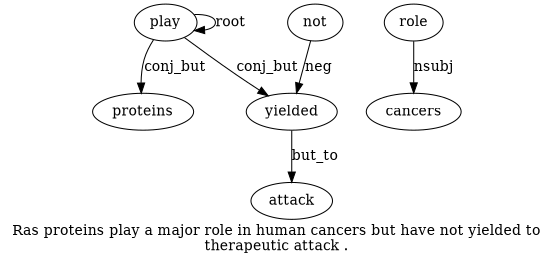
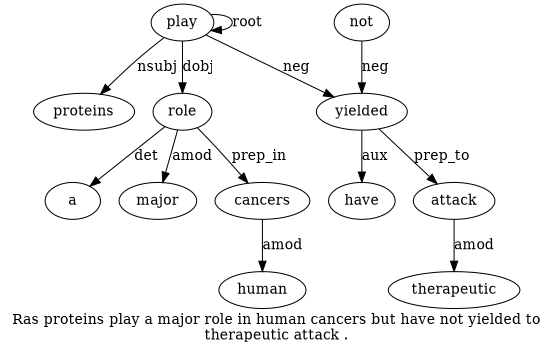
edge "play" -> "role": added, label "dobj"
edge "play" -> "proteins": label "conj_but" -> "nsubj"
edge "play" -> "yielded": label "conj_but" -> "neg"
edge "role" -> "cancers": label "nsubj" -> "prep_in"
edge "yielded" -> "attack": label "but_to" -> "prep_to"
node "a": added
node "major": added
node "have": added
node "human": added
node "therapeutic": added
